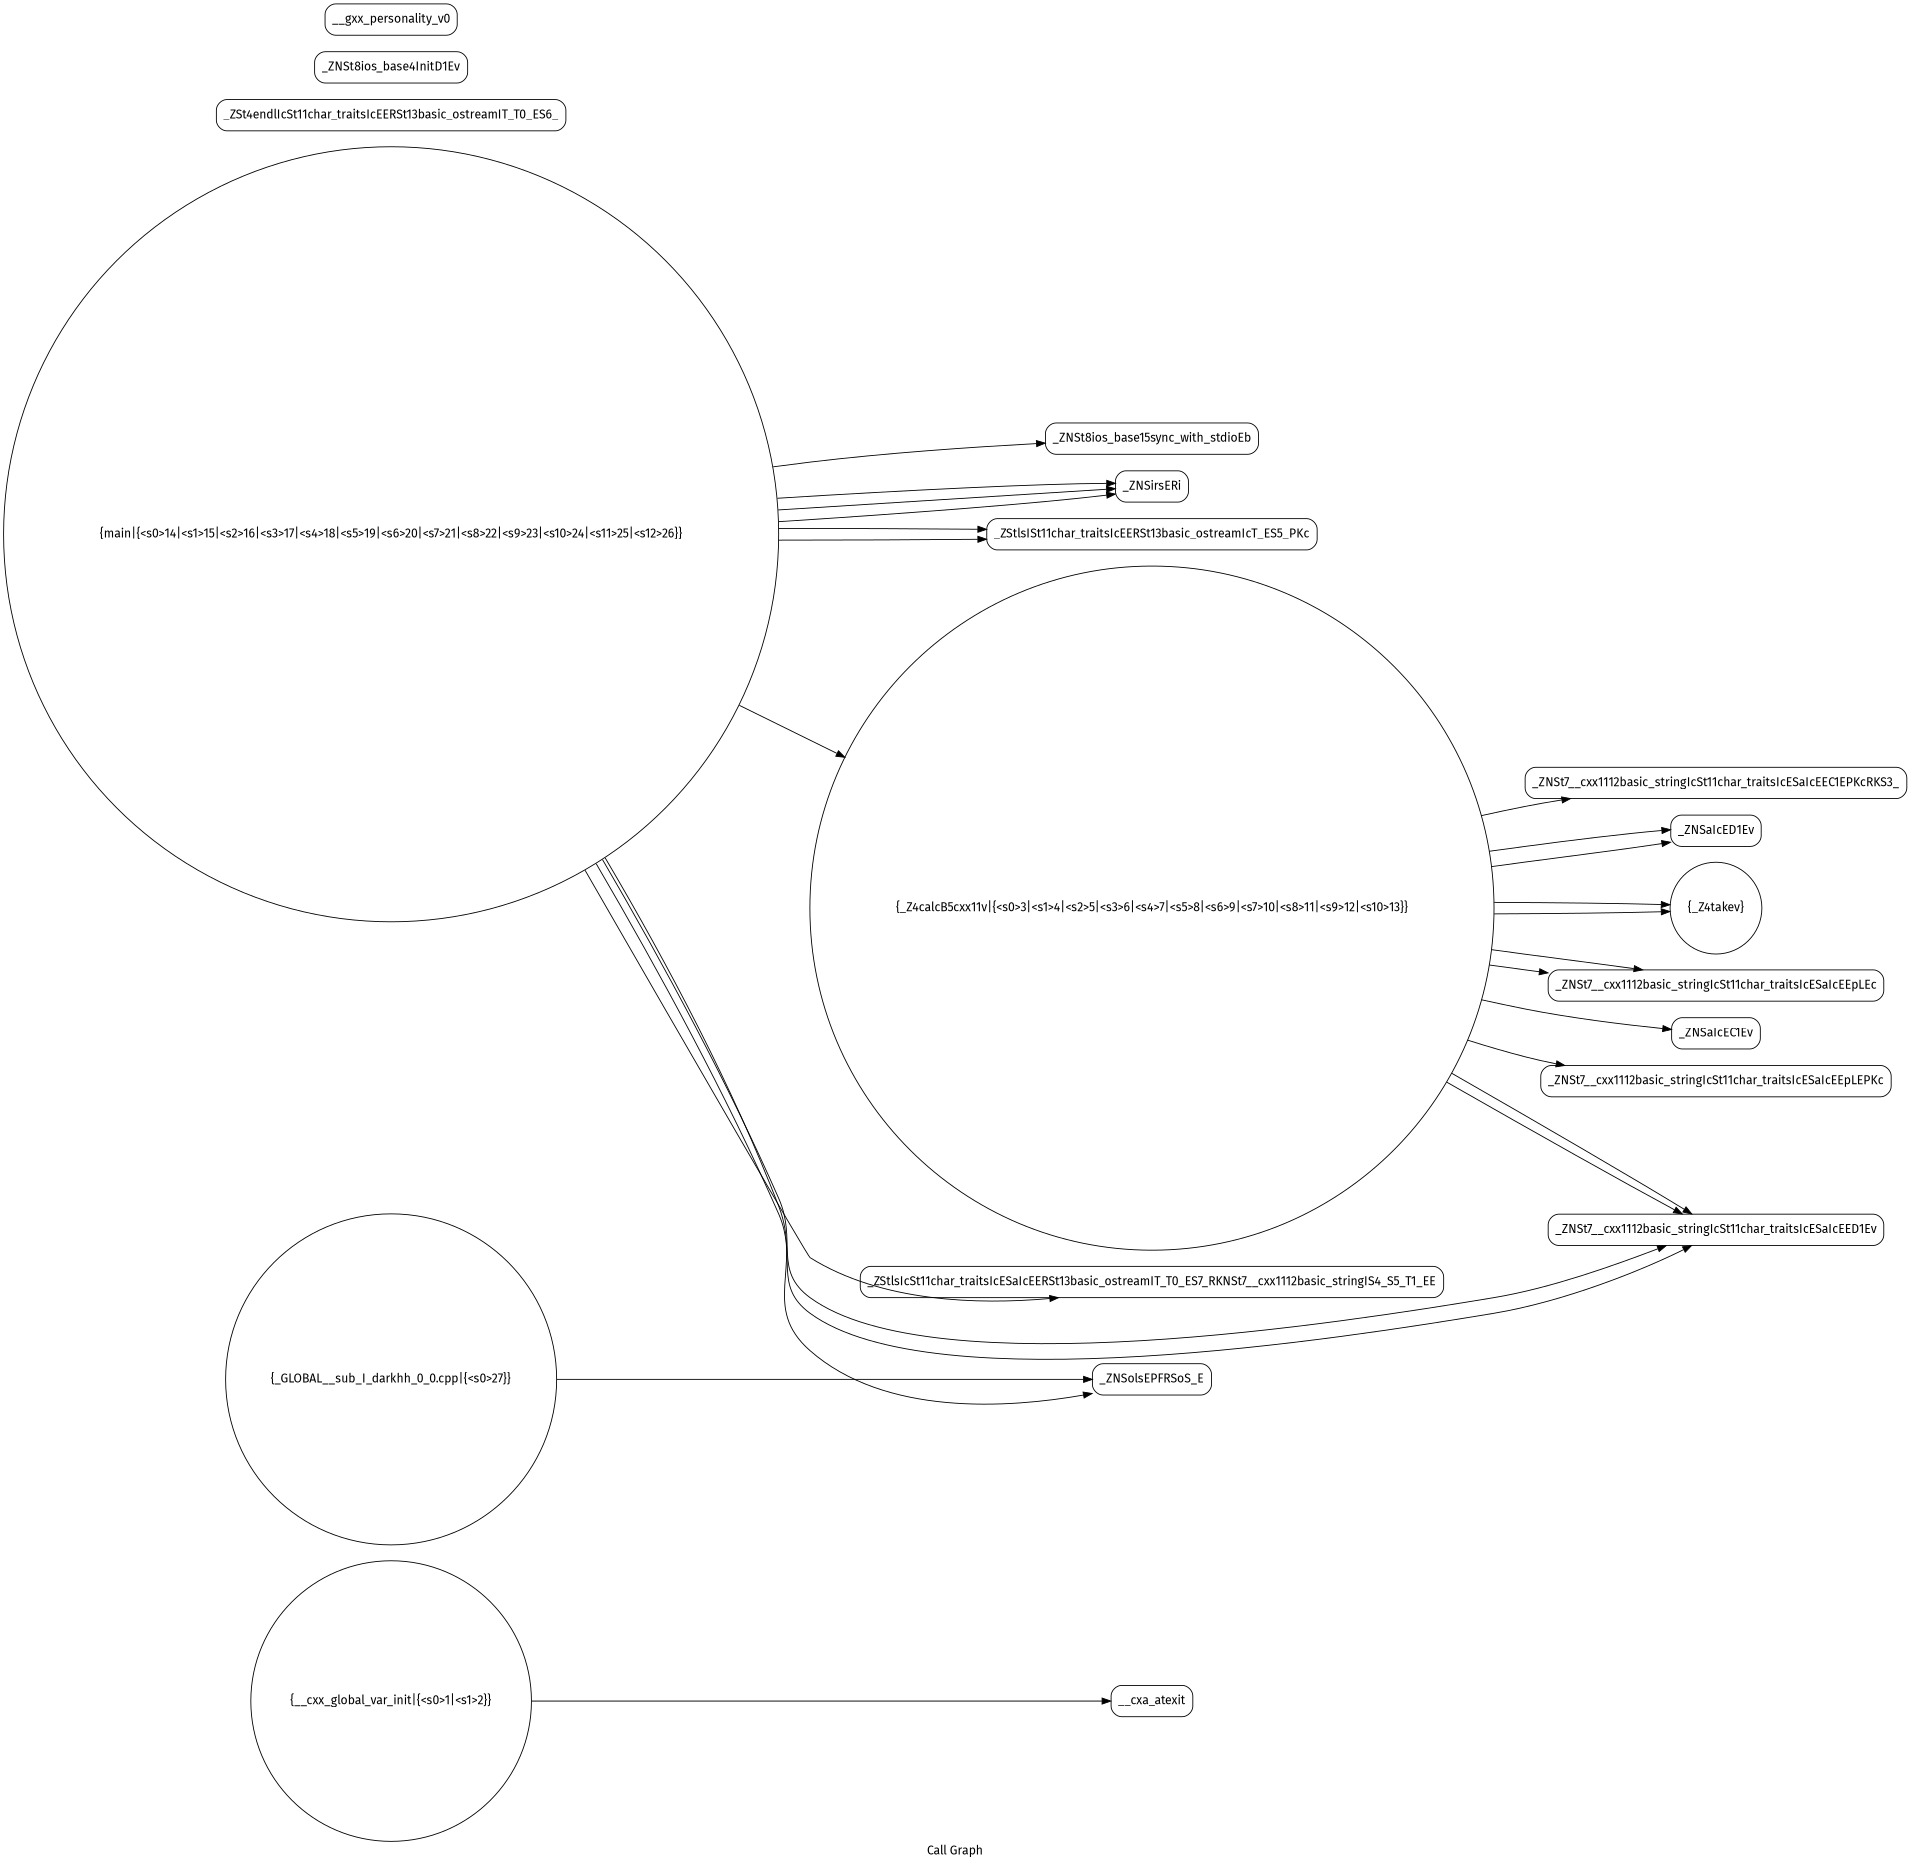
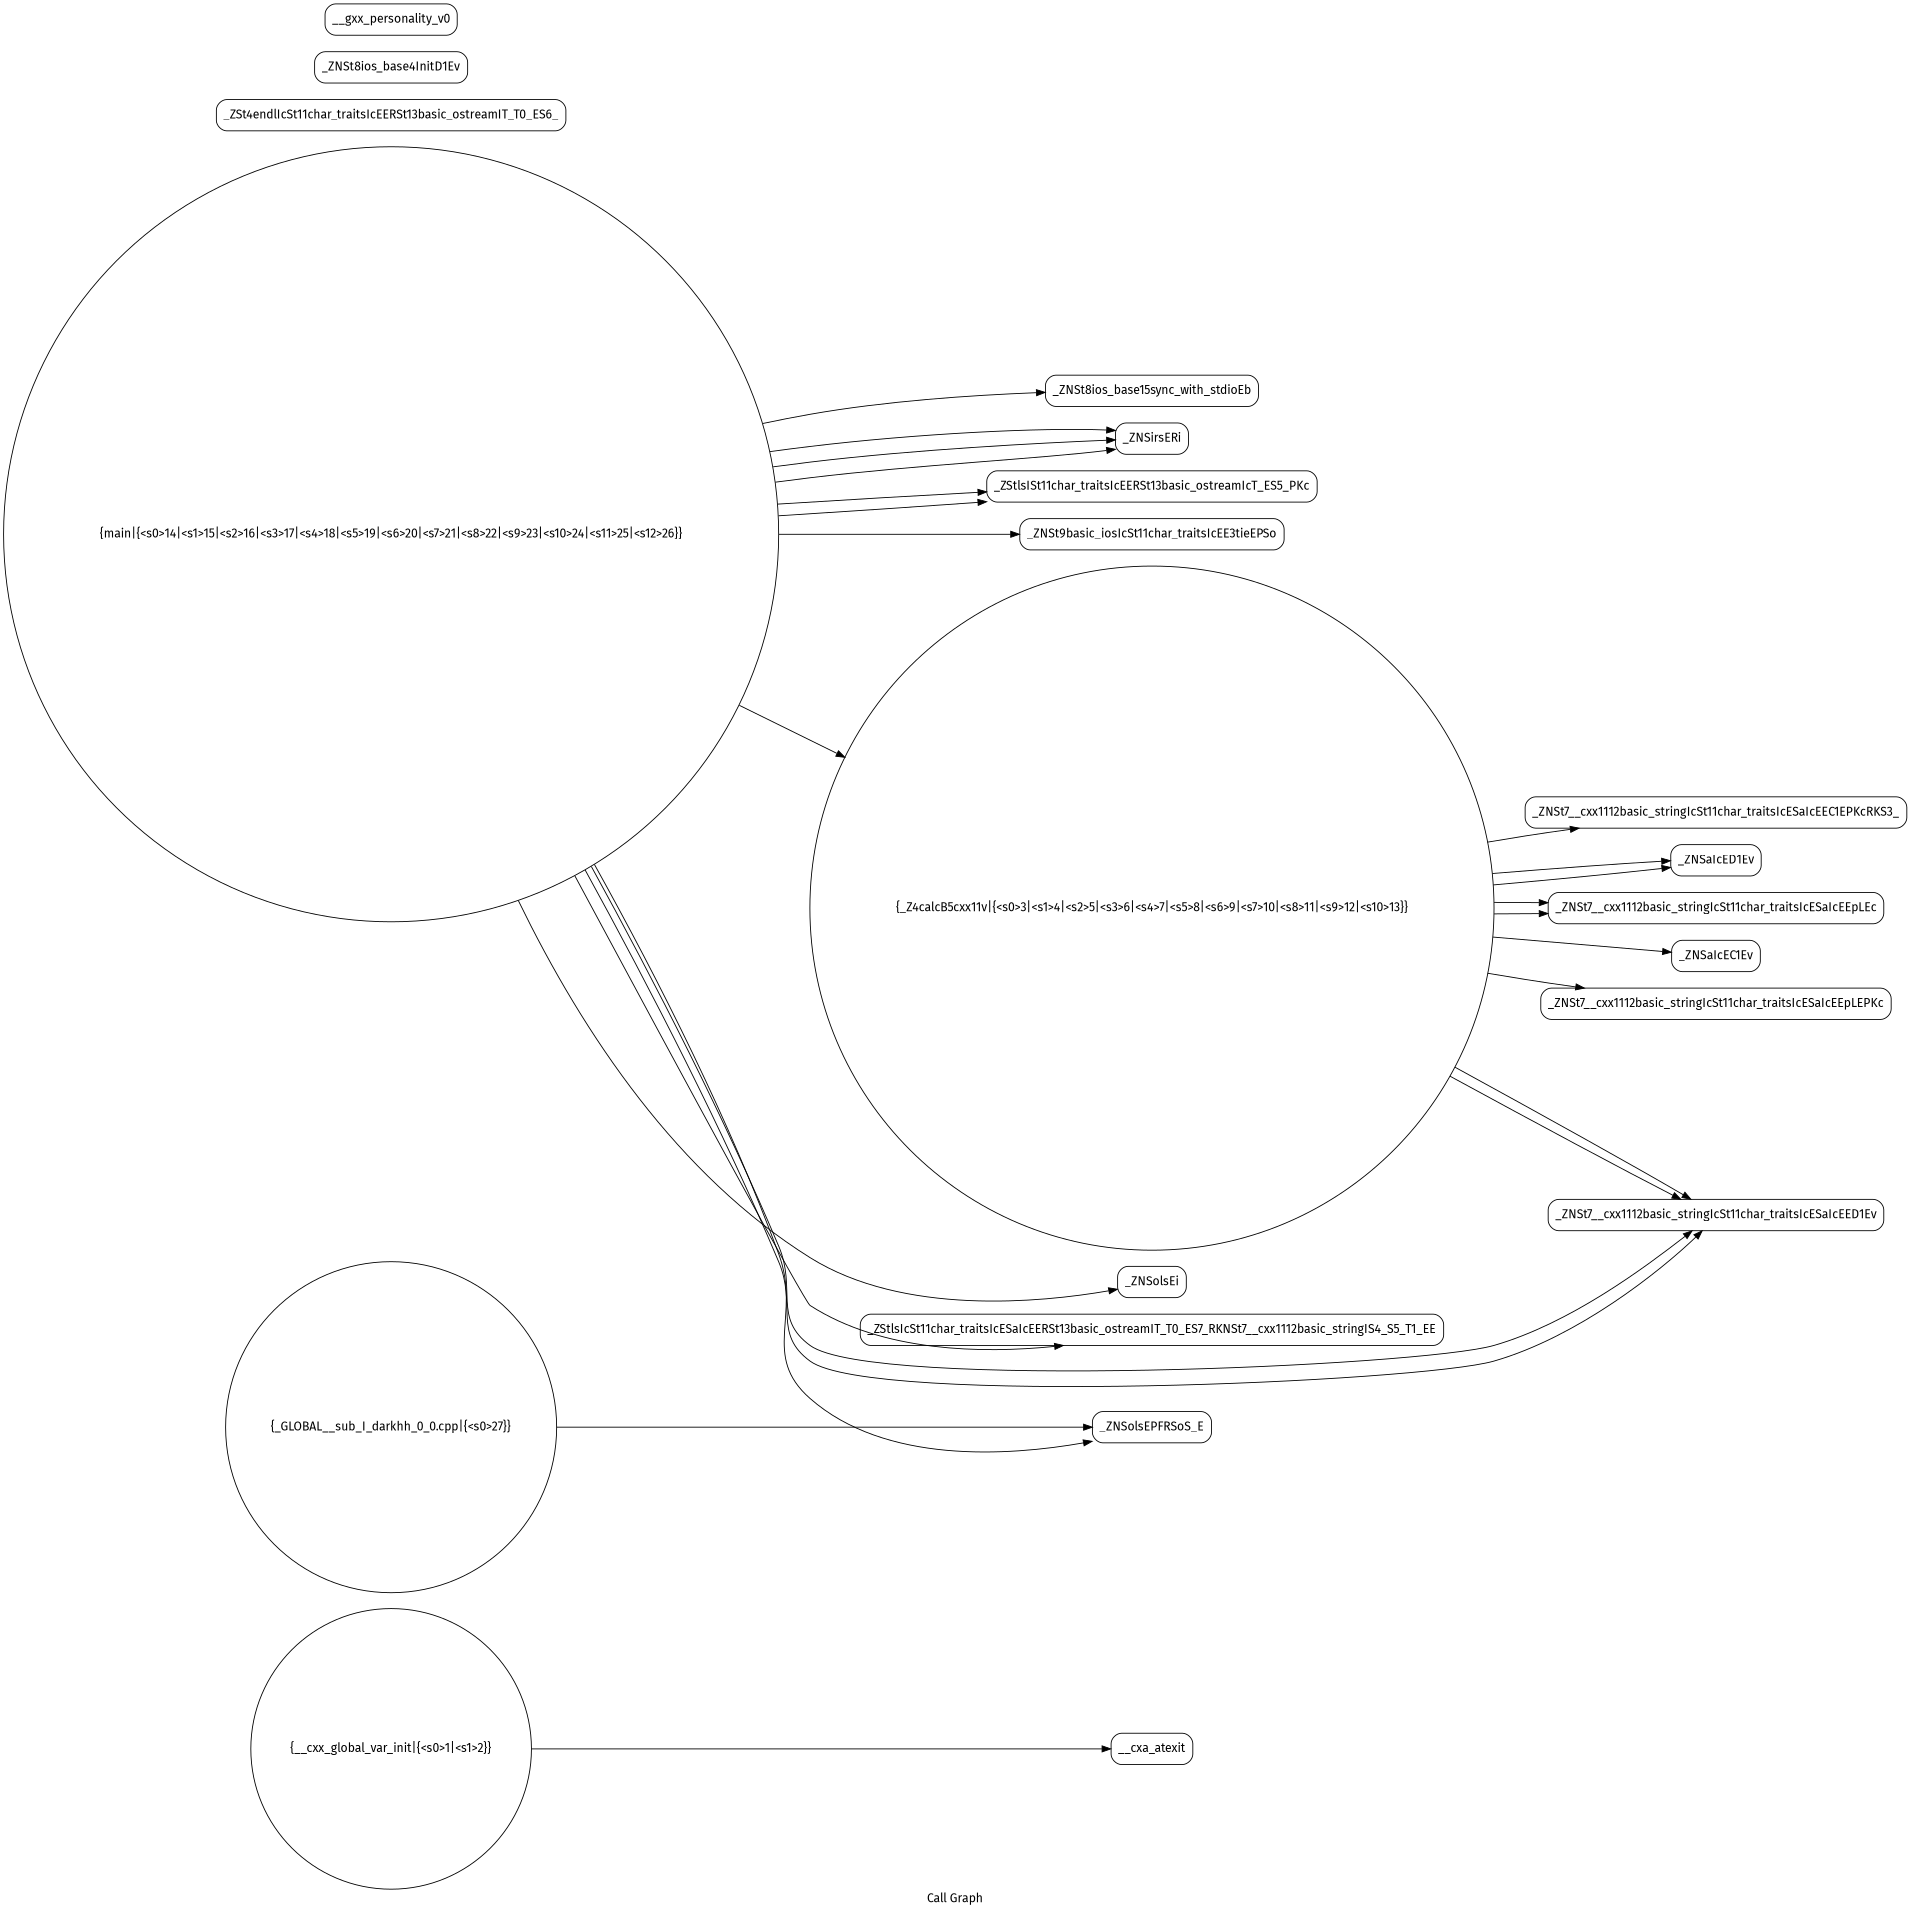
node "_ZNSt9basic_iosIcSt11char_traitsIcEE3tieEPSo": added
node "{_Z4takev}": removed
node "_ZNSolsEi": added
